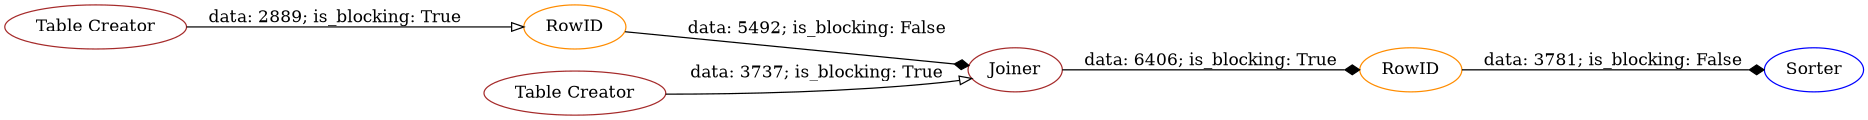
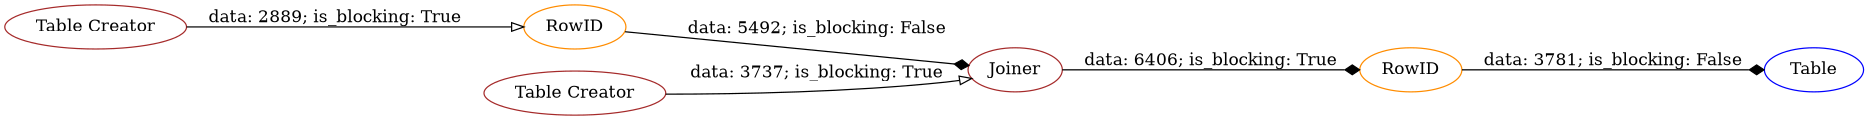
node "Sorter": label "Sorter" -> "Table"
